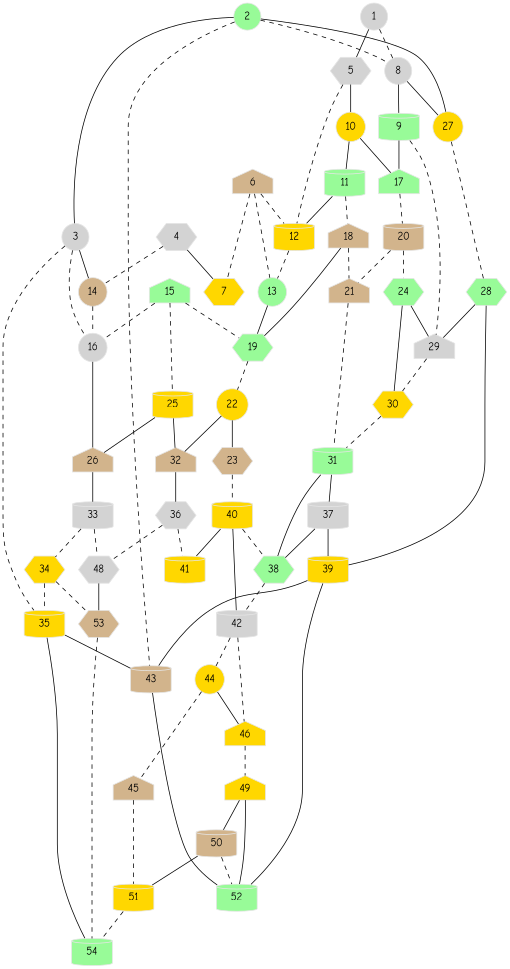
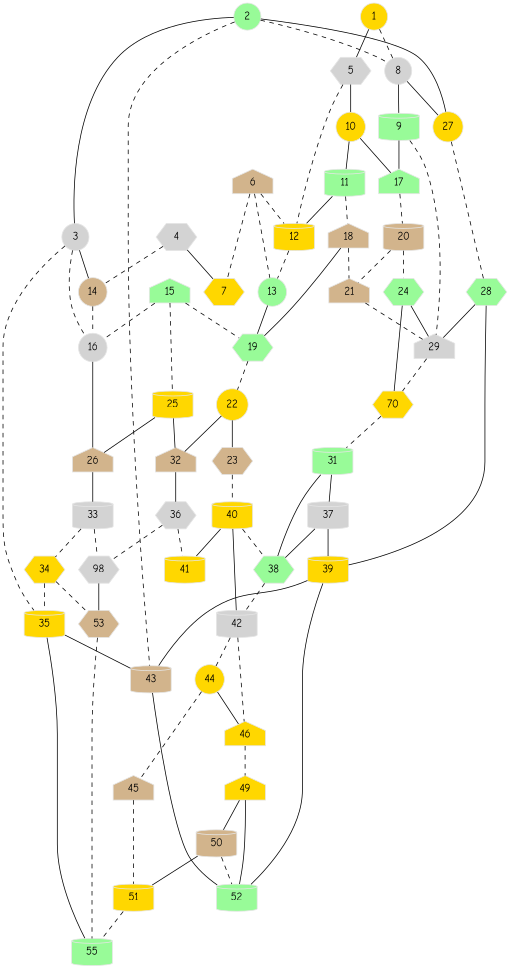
node "1": fillcolor lightgrey -> gold
edge "21" -- "31": now "21" -- "29"
node "30": label "30" -> "70"
node "48": label "48" -> "98"
node "54": label "54" -> "55"
